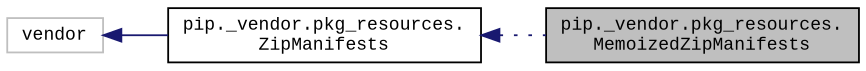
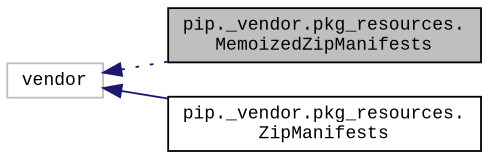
edge "pip._vendor.pkg_resources. MemoizedZipManifests" -> "pip._vendor.pkg_resources. ZipManifests": now "pip._vendor.pkg_resources. MemoizedZipManifests" -> "vendor"
